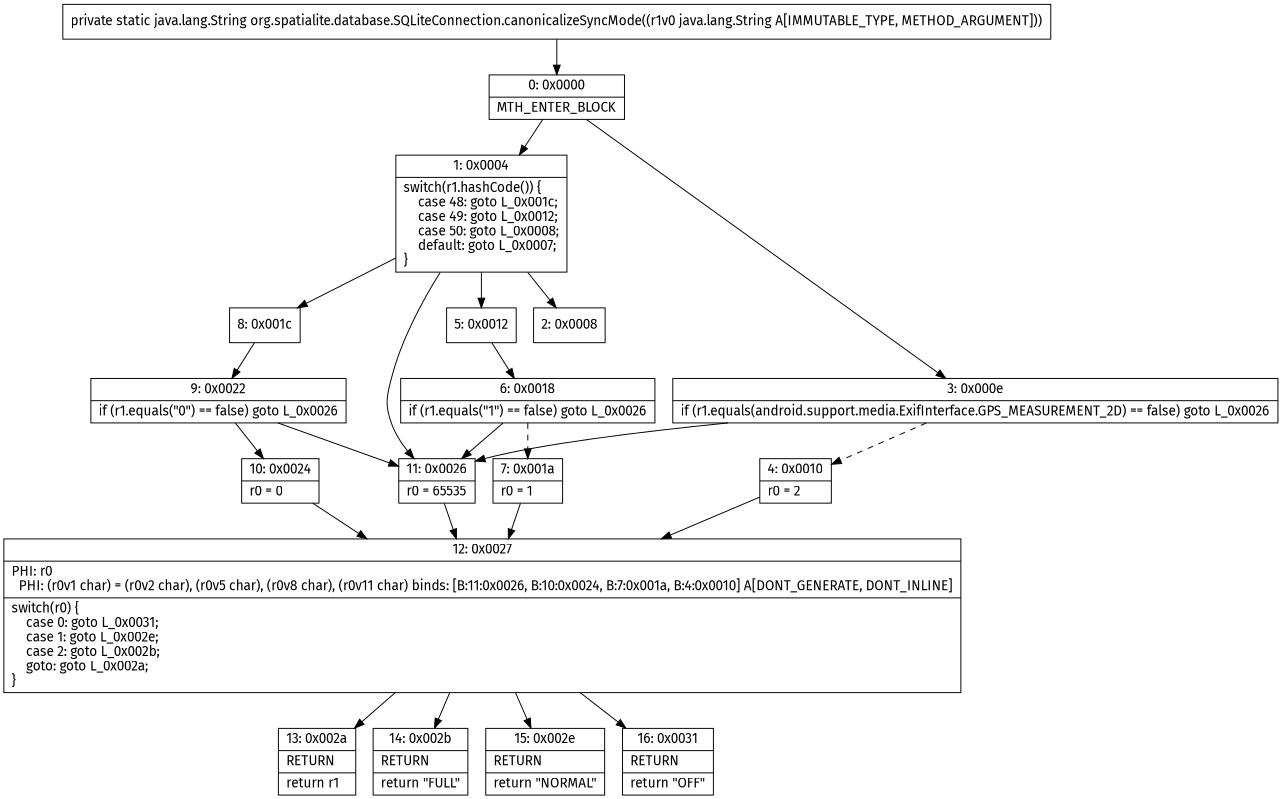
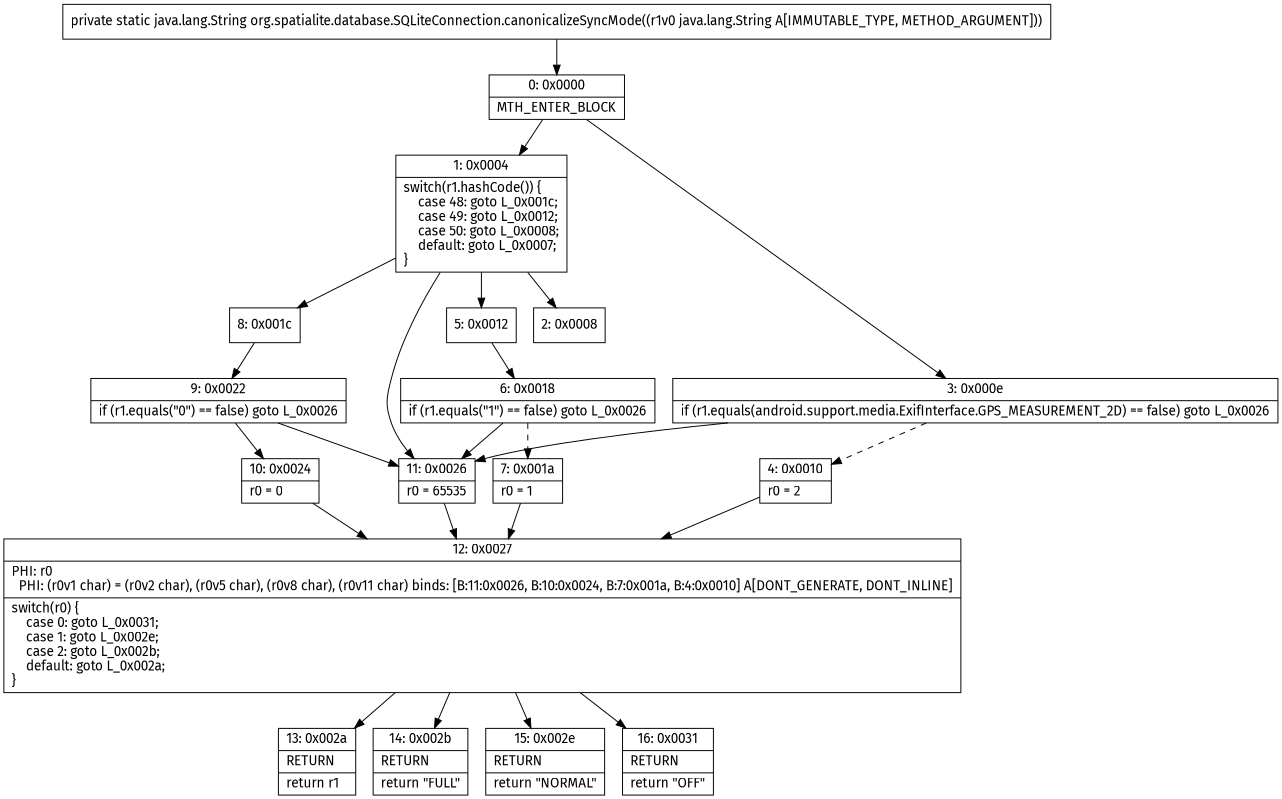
node "12: 0x0027": text "goto: goto L_0x002a;" -> "default: goto L_0x002a;"
